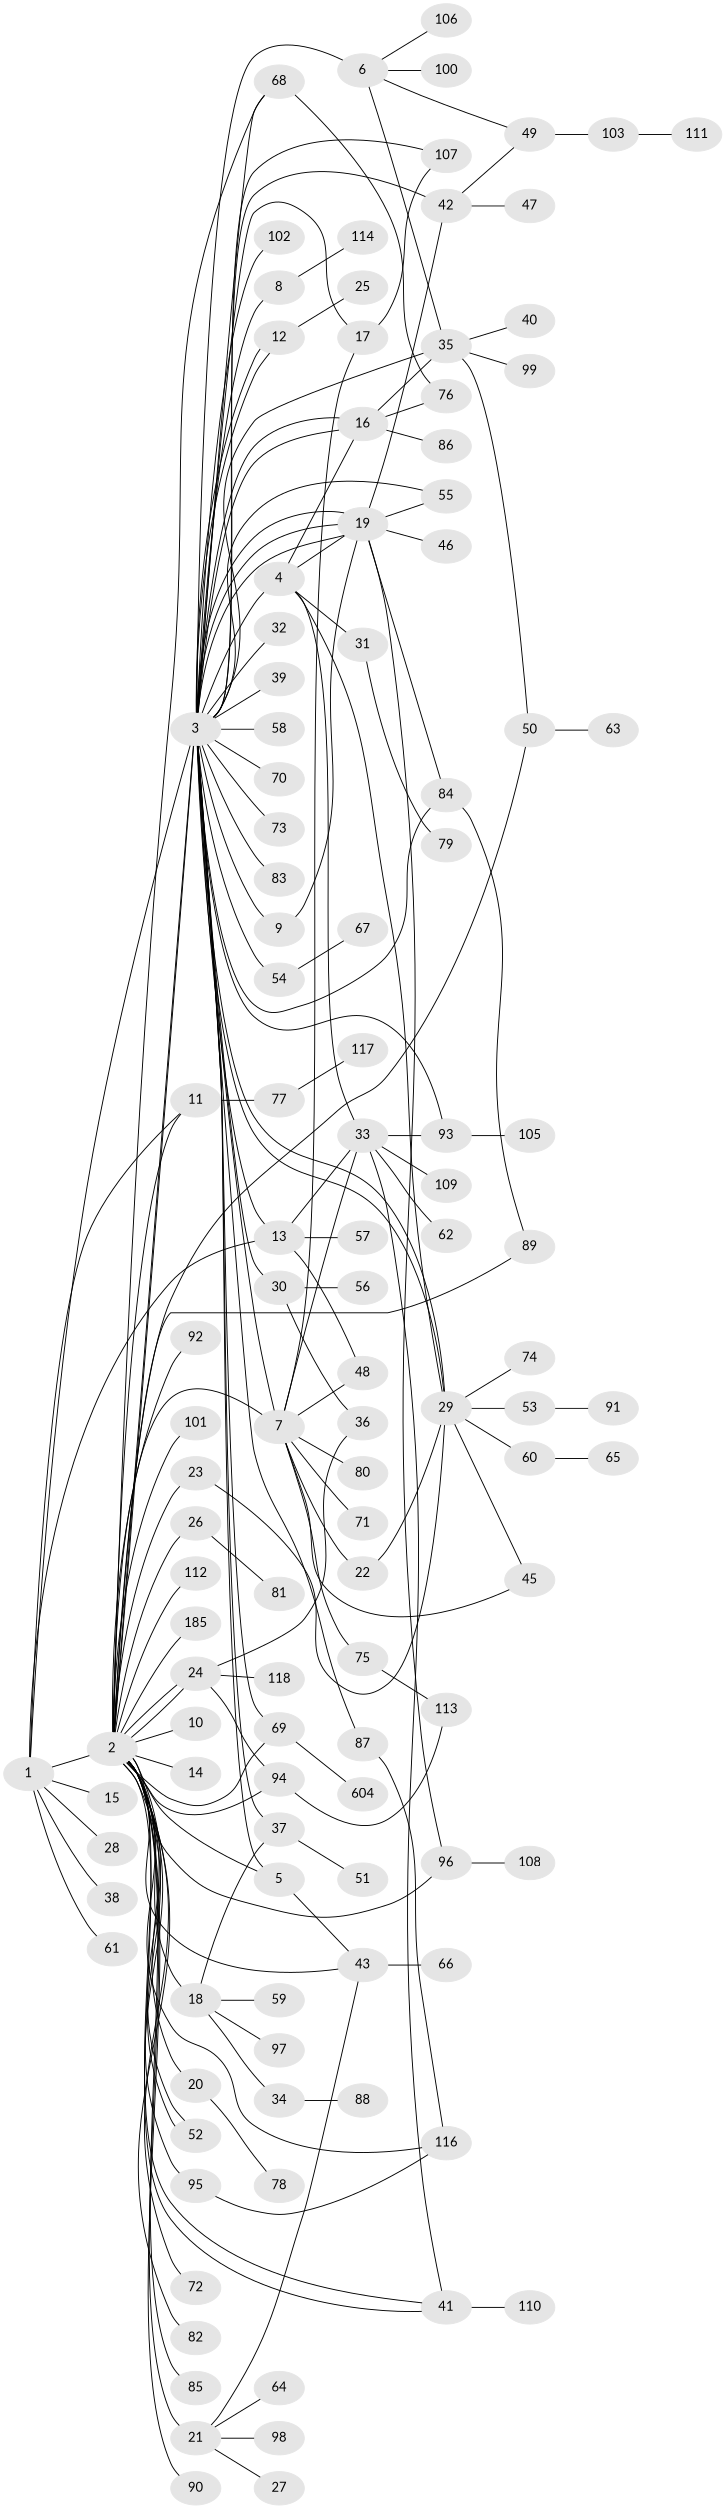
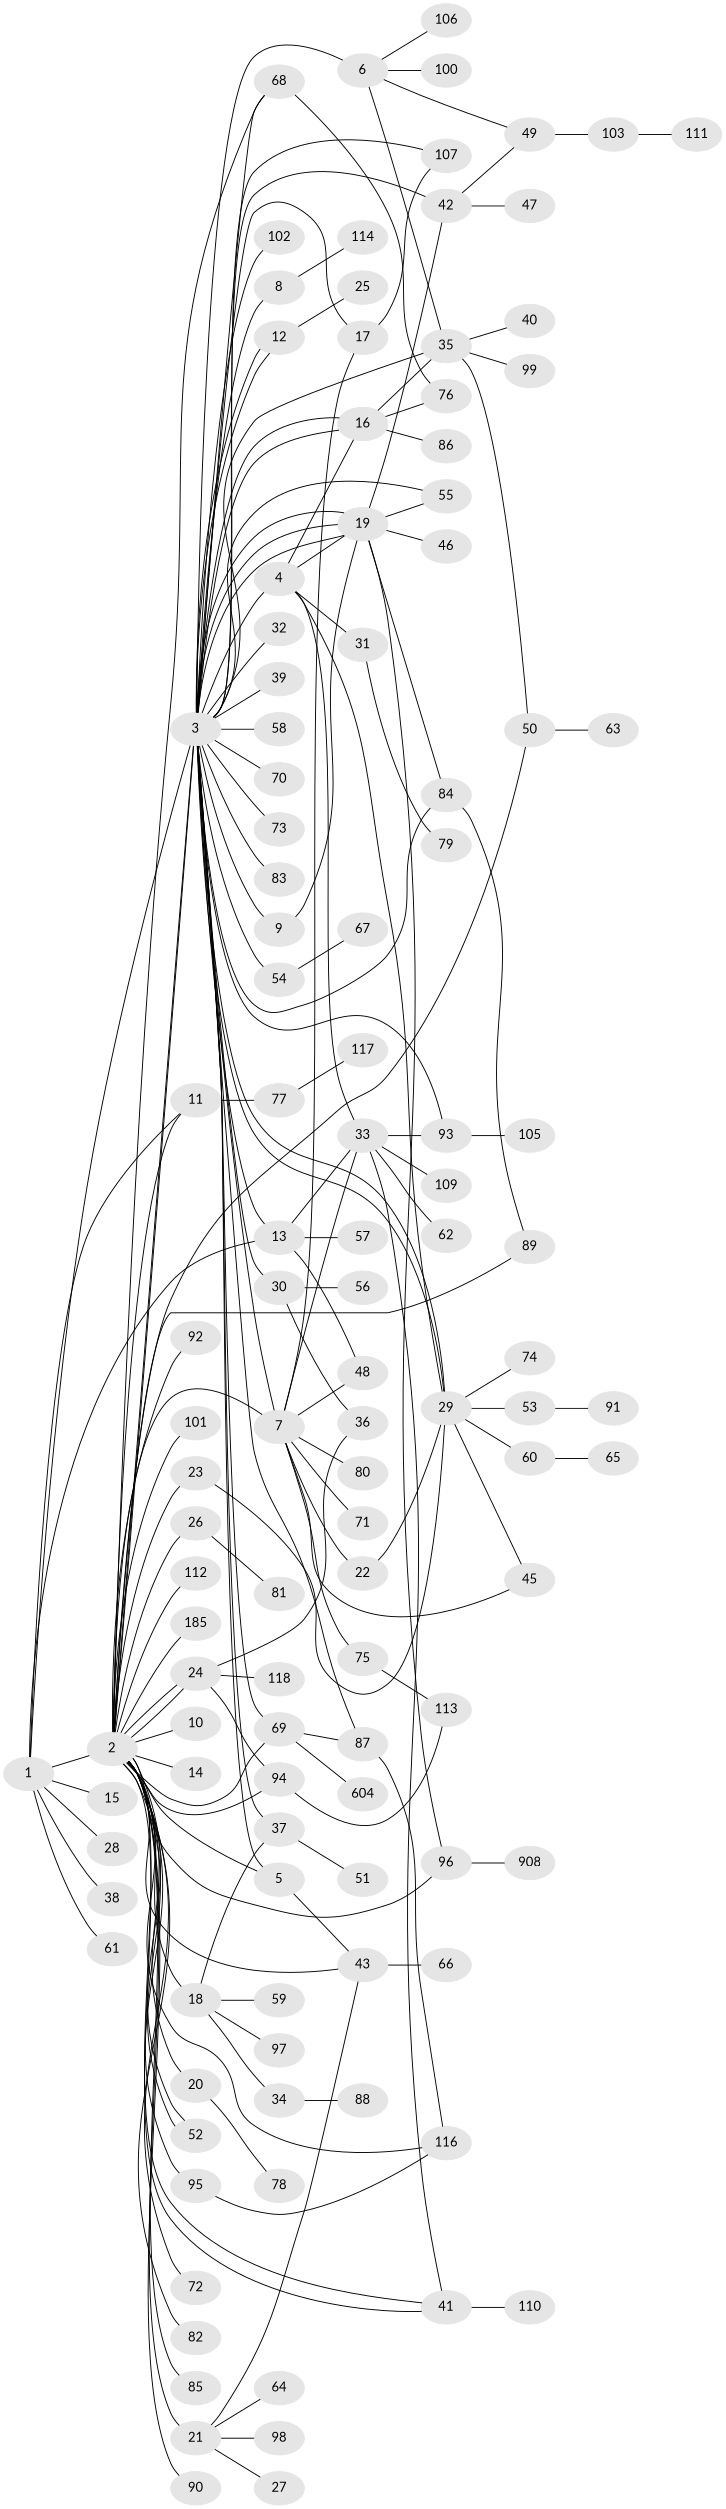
edge "69" -- "87": added
node "108": label "108" -> "908"
